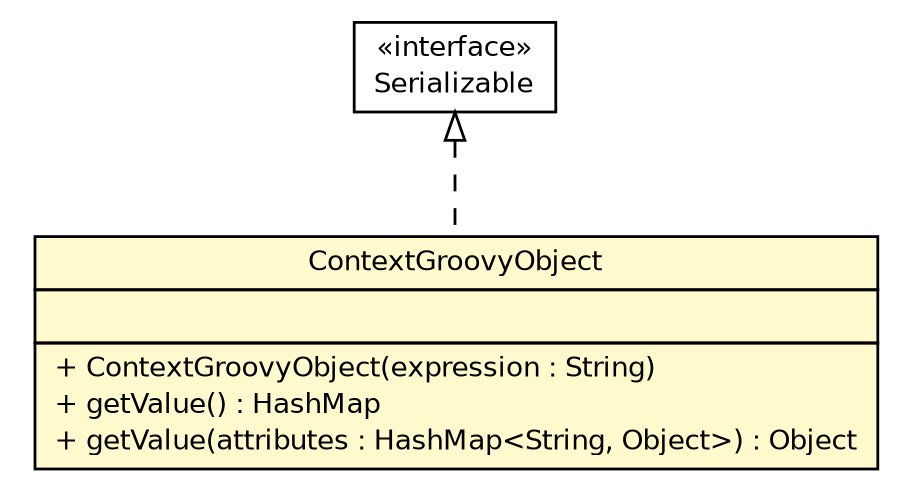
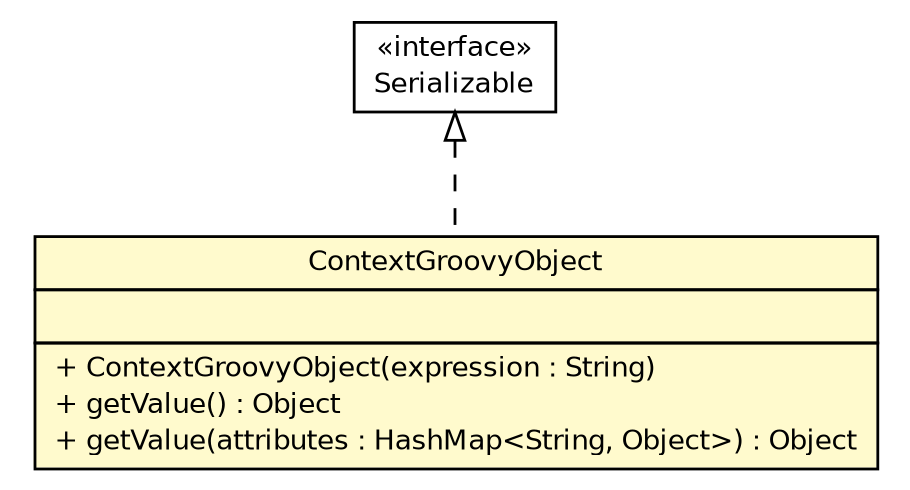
node "ContextGroovyObject": text "+ getValue() : HashMap" -> "+ getValue() : Object"
